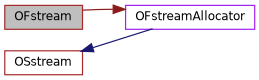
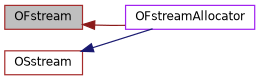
edge "OFstream" -> "OFstreamAllocator": reversed
